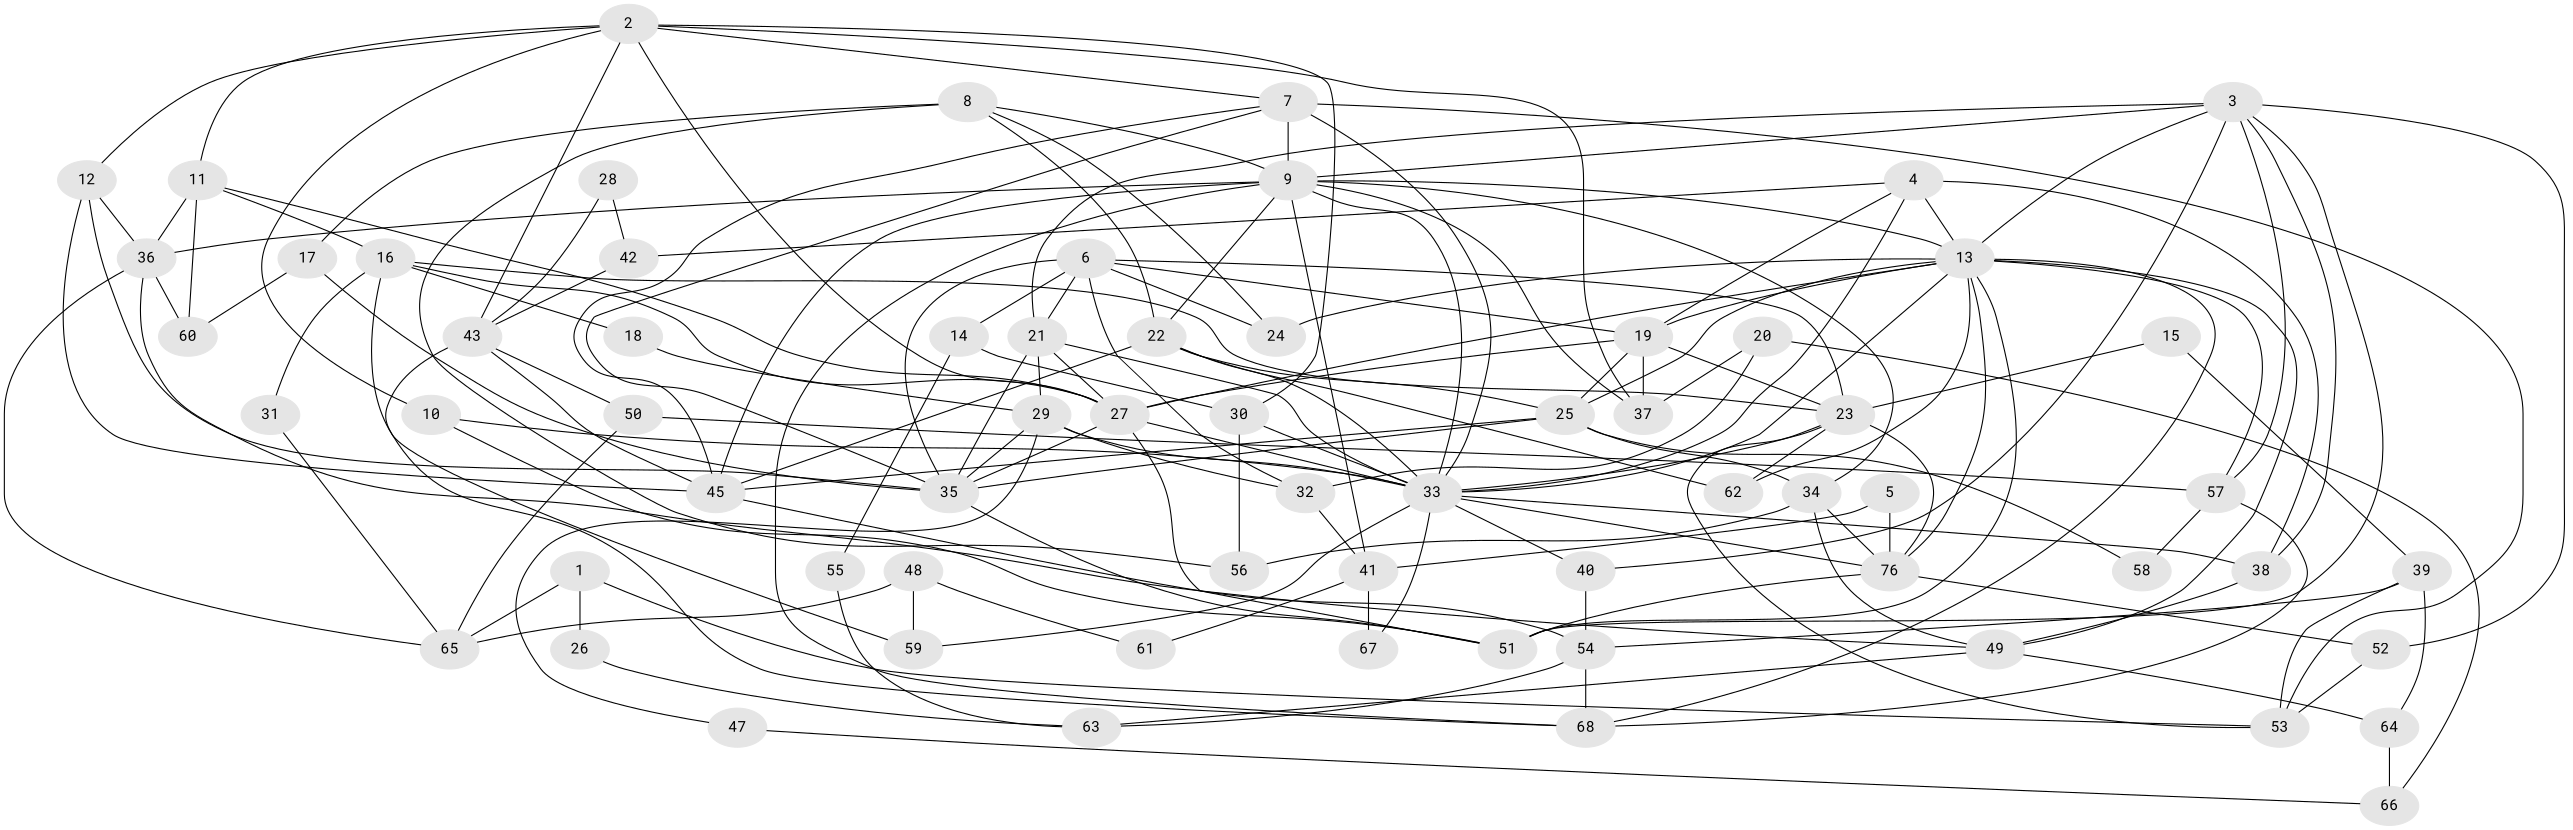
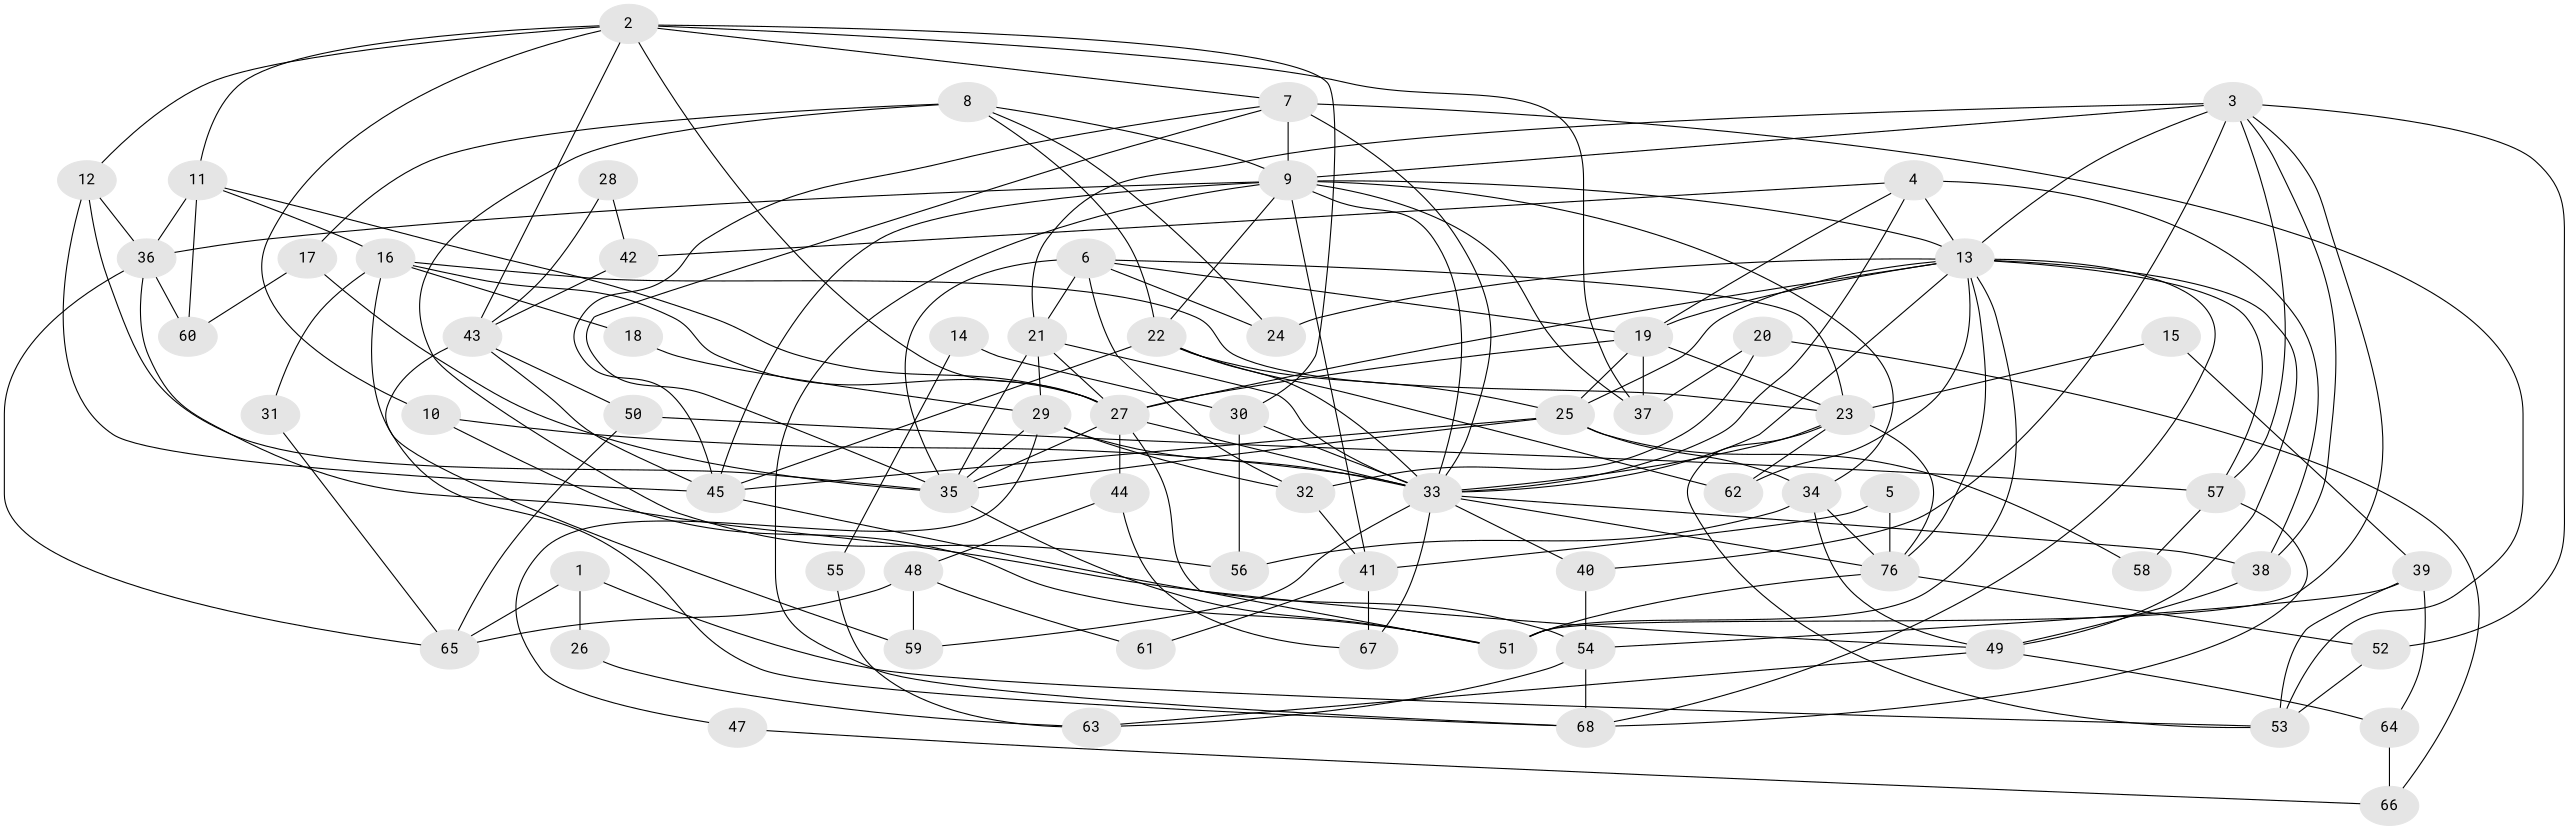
edge "6" -- "14": removed
node "44": added
